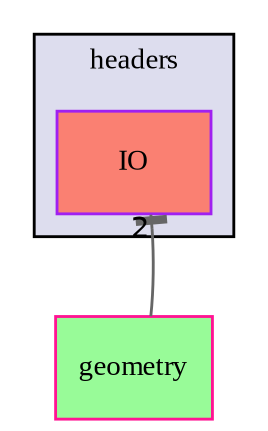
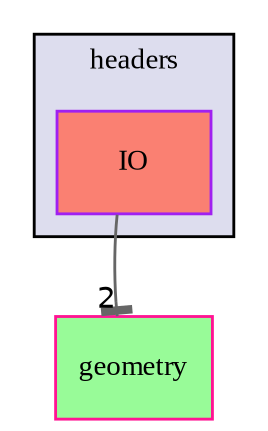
edge "geometry" -> "IO": reversed
